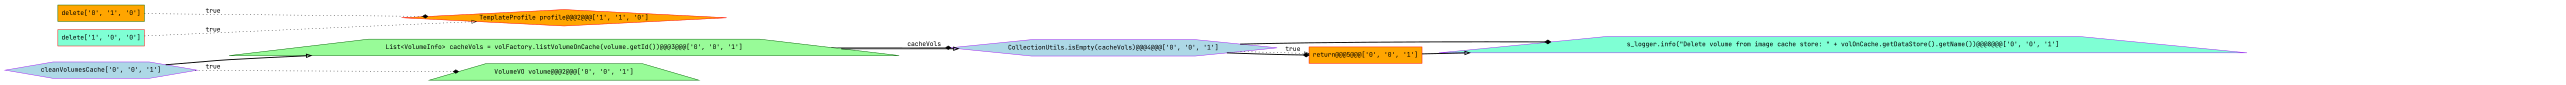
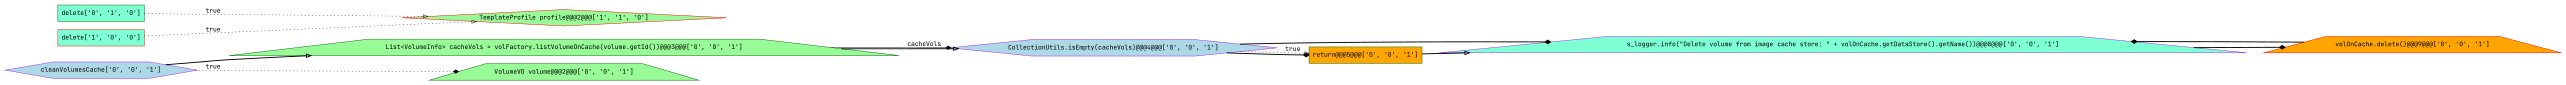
node "delete['0', '1', '0']": fillcolor orange -> aquamarine
edge "delete['0', '1', '0']" -> "TemplateProfile profile@@@2@@@['1', '1', '0']": arrowhead diamond -> onormal
node "TemplateProfile profile@@@2@@@['1', '1', '0']": fillcolor orange -> palegreen
node "volOnCache.delete()@@@9@@@['0', '0', '1']": added
node "return@@@5@@@['0', '0', '1']": color red -> darkgreen
